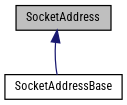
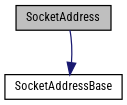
edge "SocketAddressBase" -> "SocketAddress": reversed
